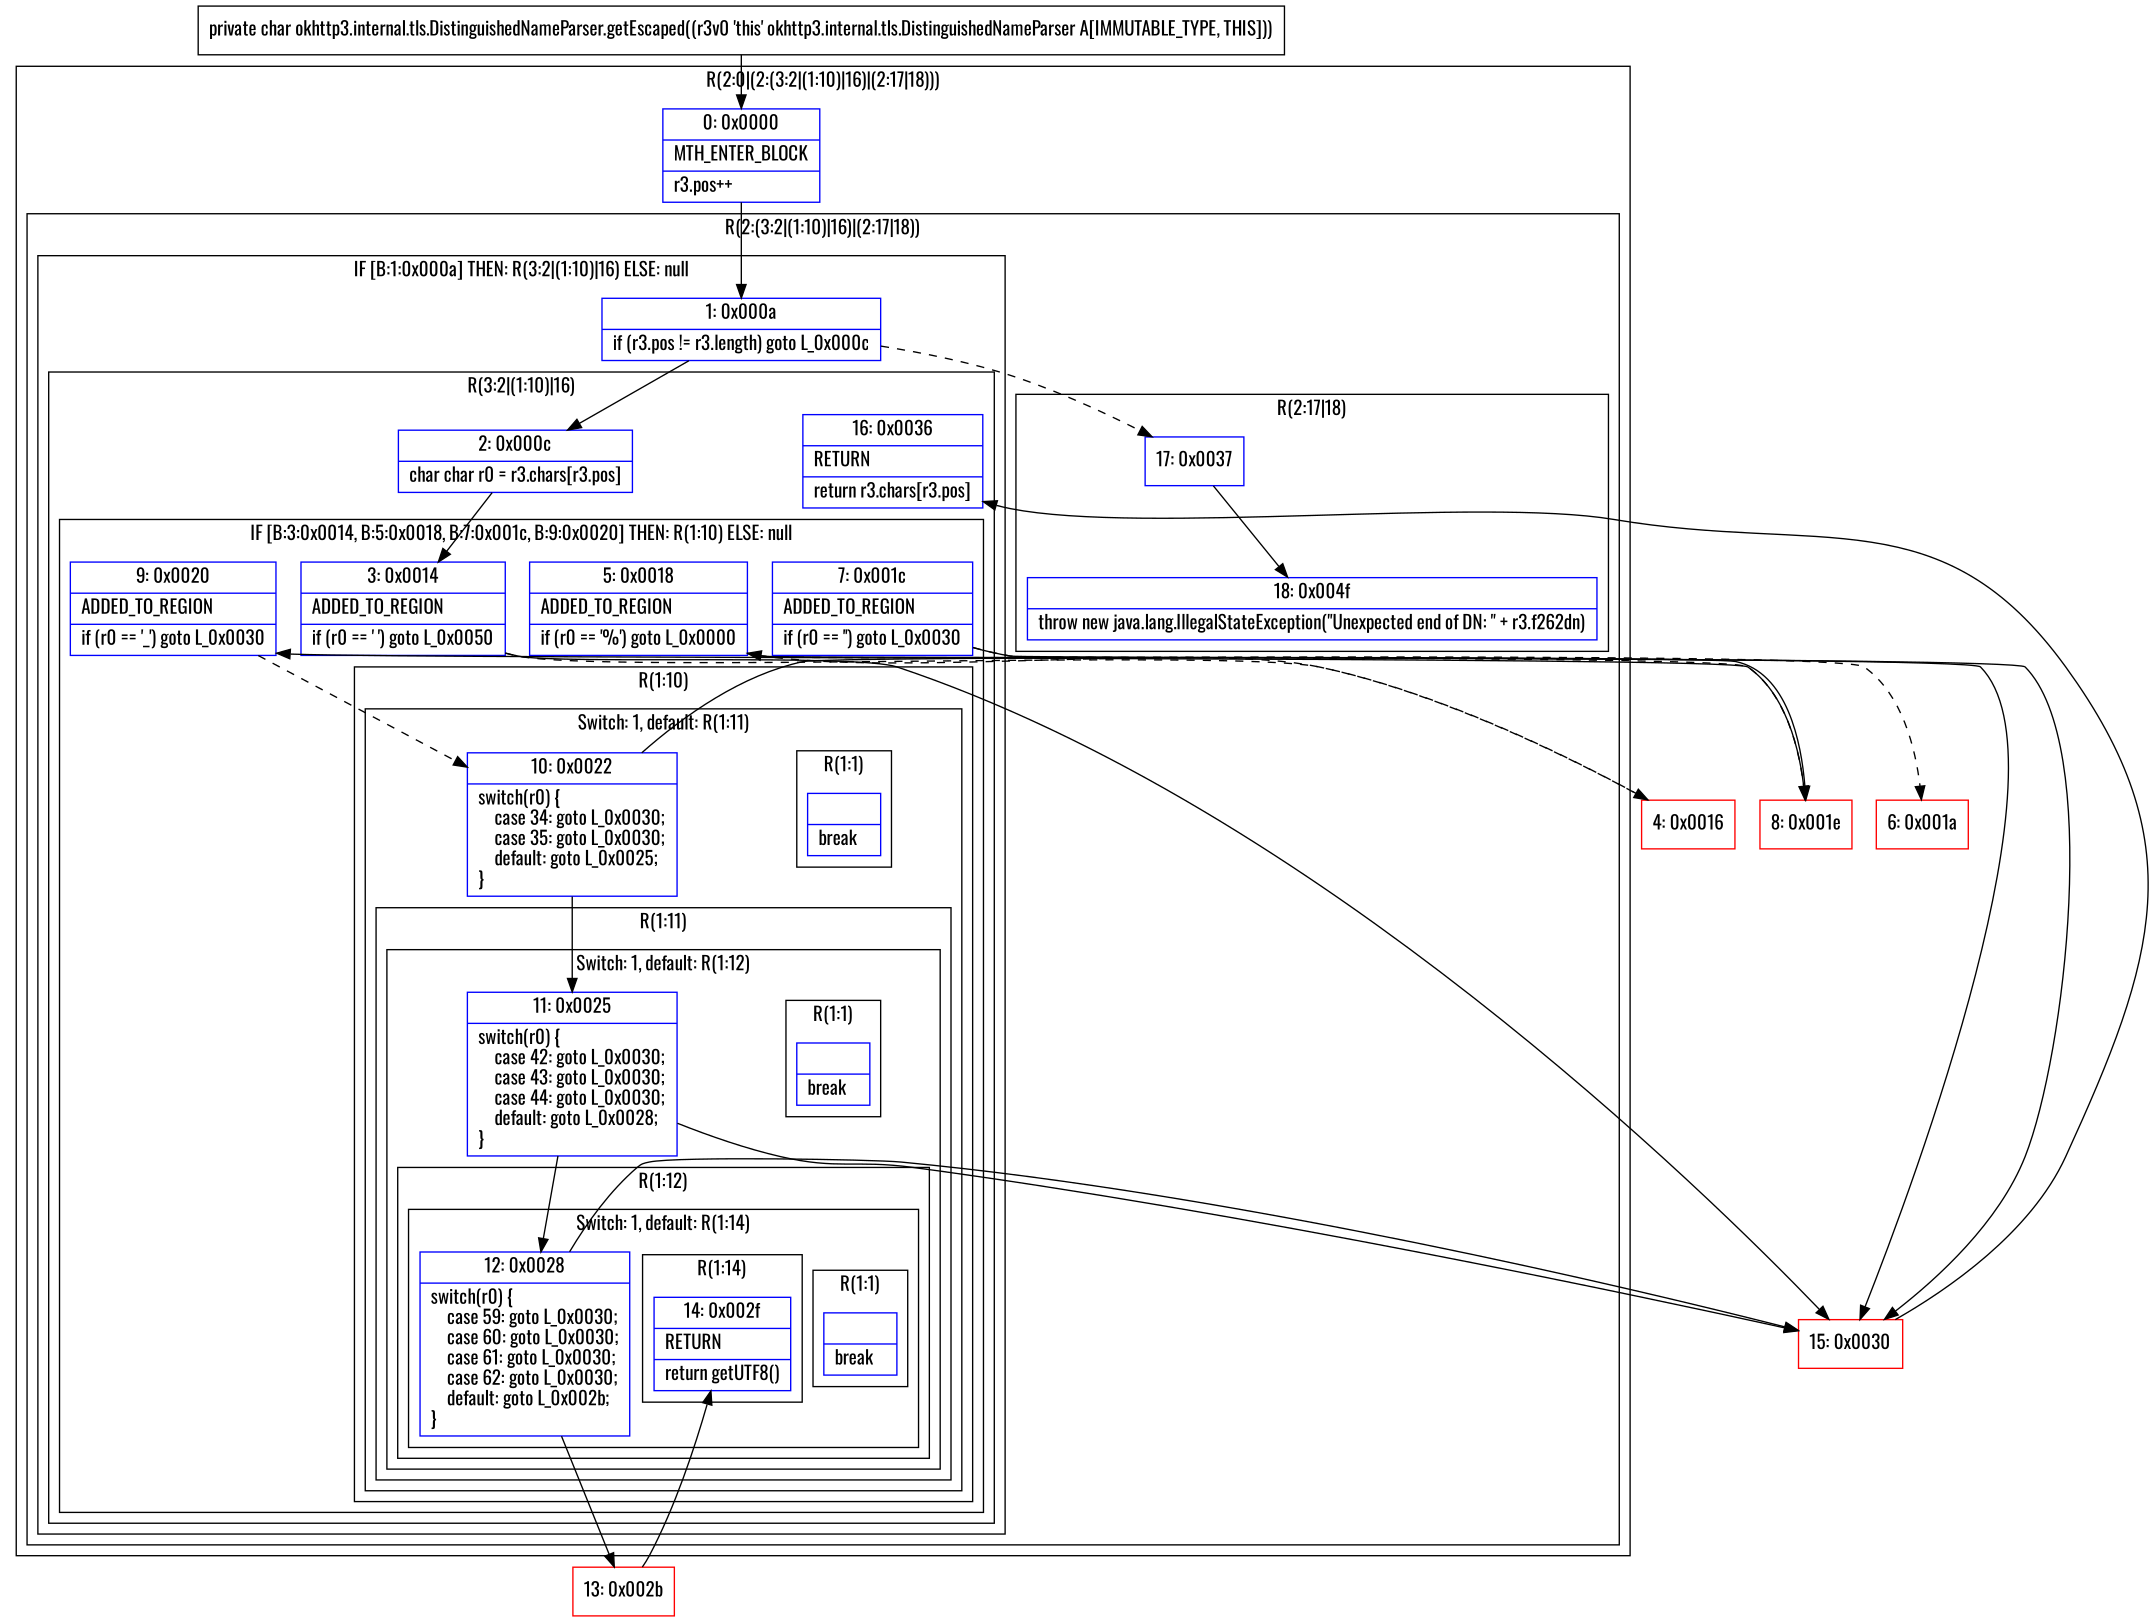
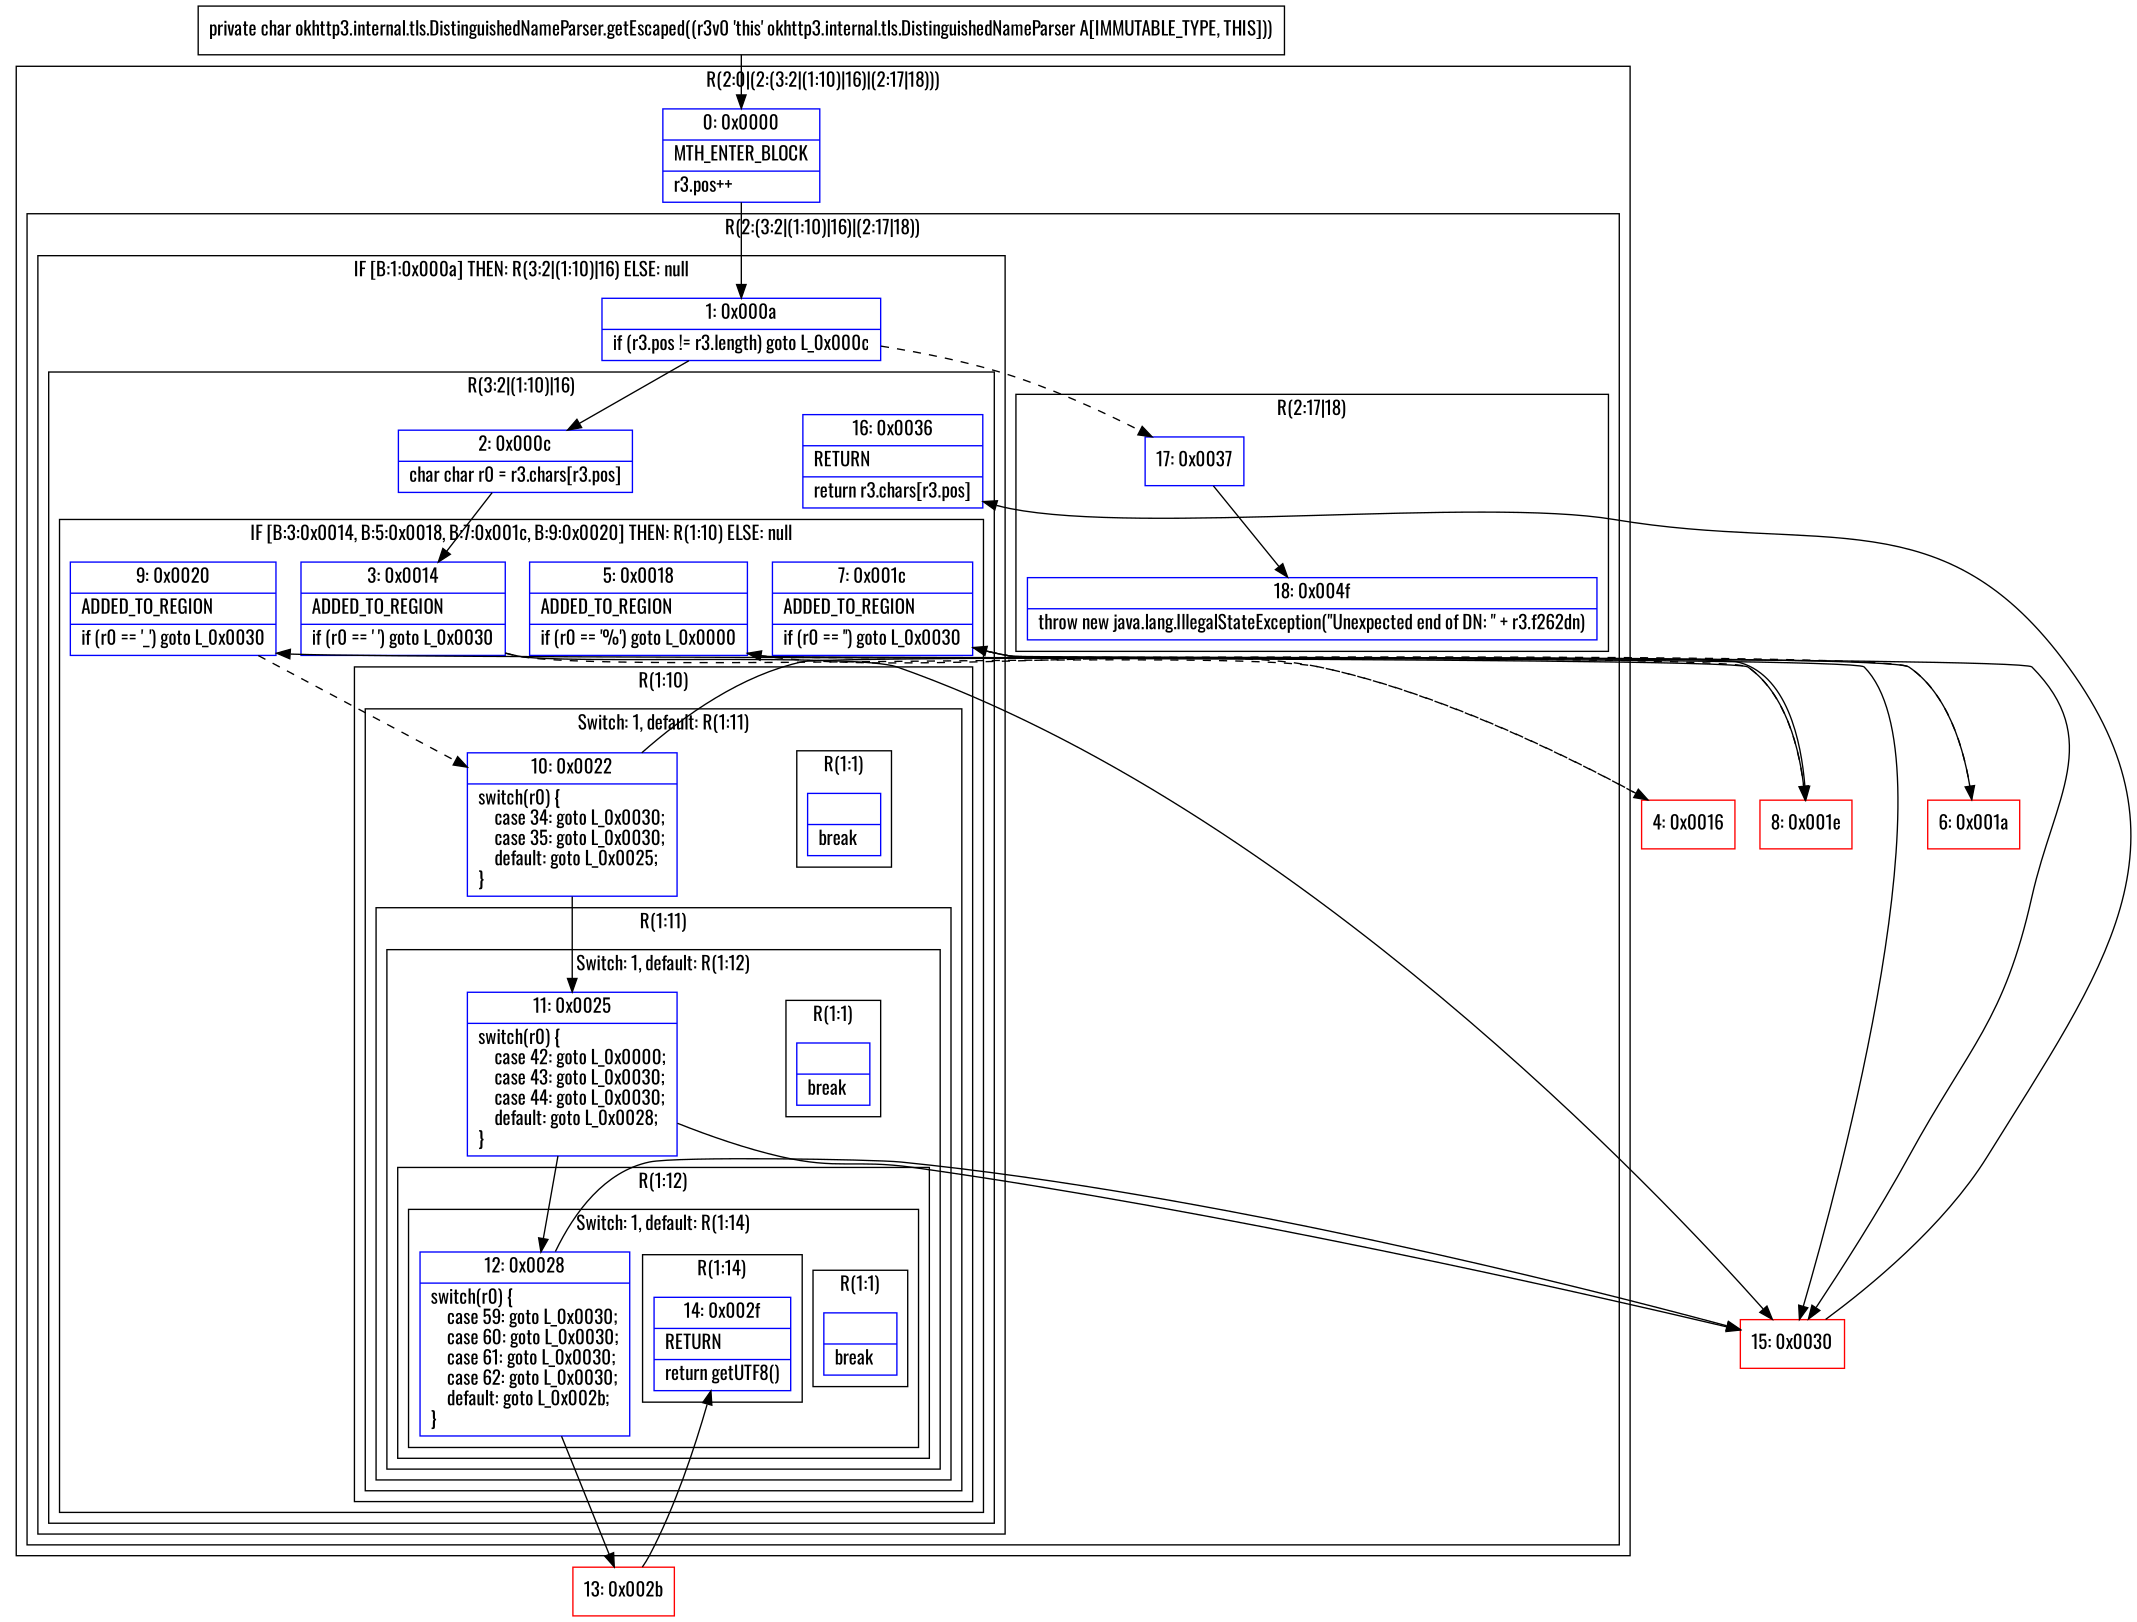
node "3: 0x0014": text "if (r0 == ' ') goto L_0x0050" -> "if (r0 == ' ') goto L_0x0030"
edge "6: 0x001a" -> "7: 0x001c": added
node "11: 0x0025": text "case 42: goto L_0x0030;" -> "case 42: goto L_0x0000;"
